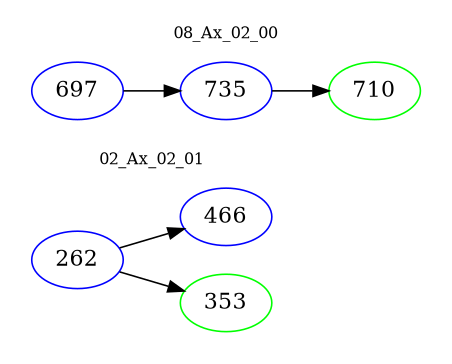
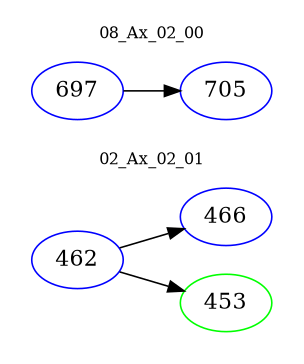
node "735": label "735" -> "705"
node "710": removed
node "262": label "262" -> "462"
node "353": label "353" -> "453"
